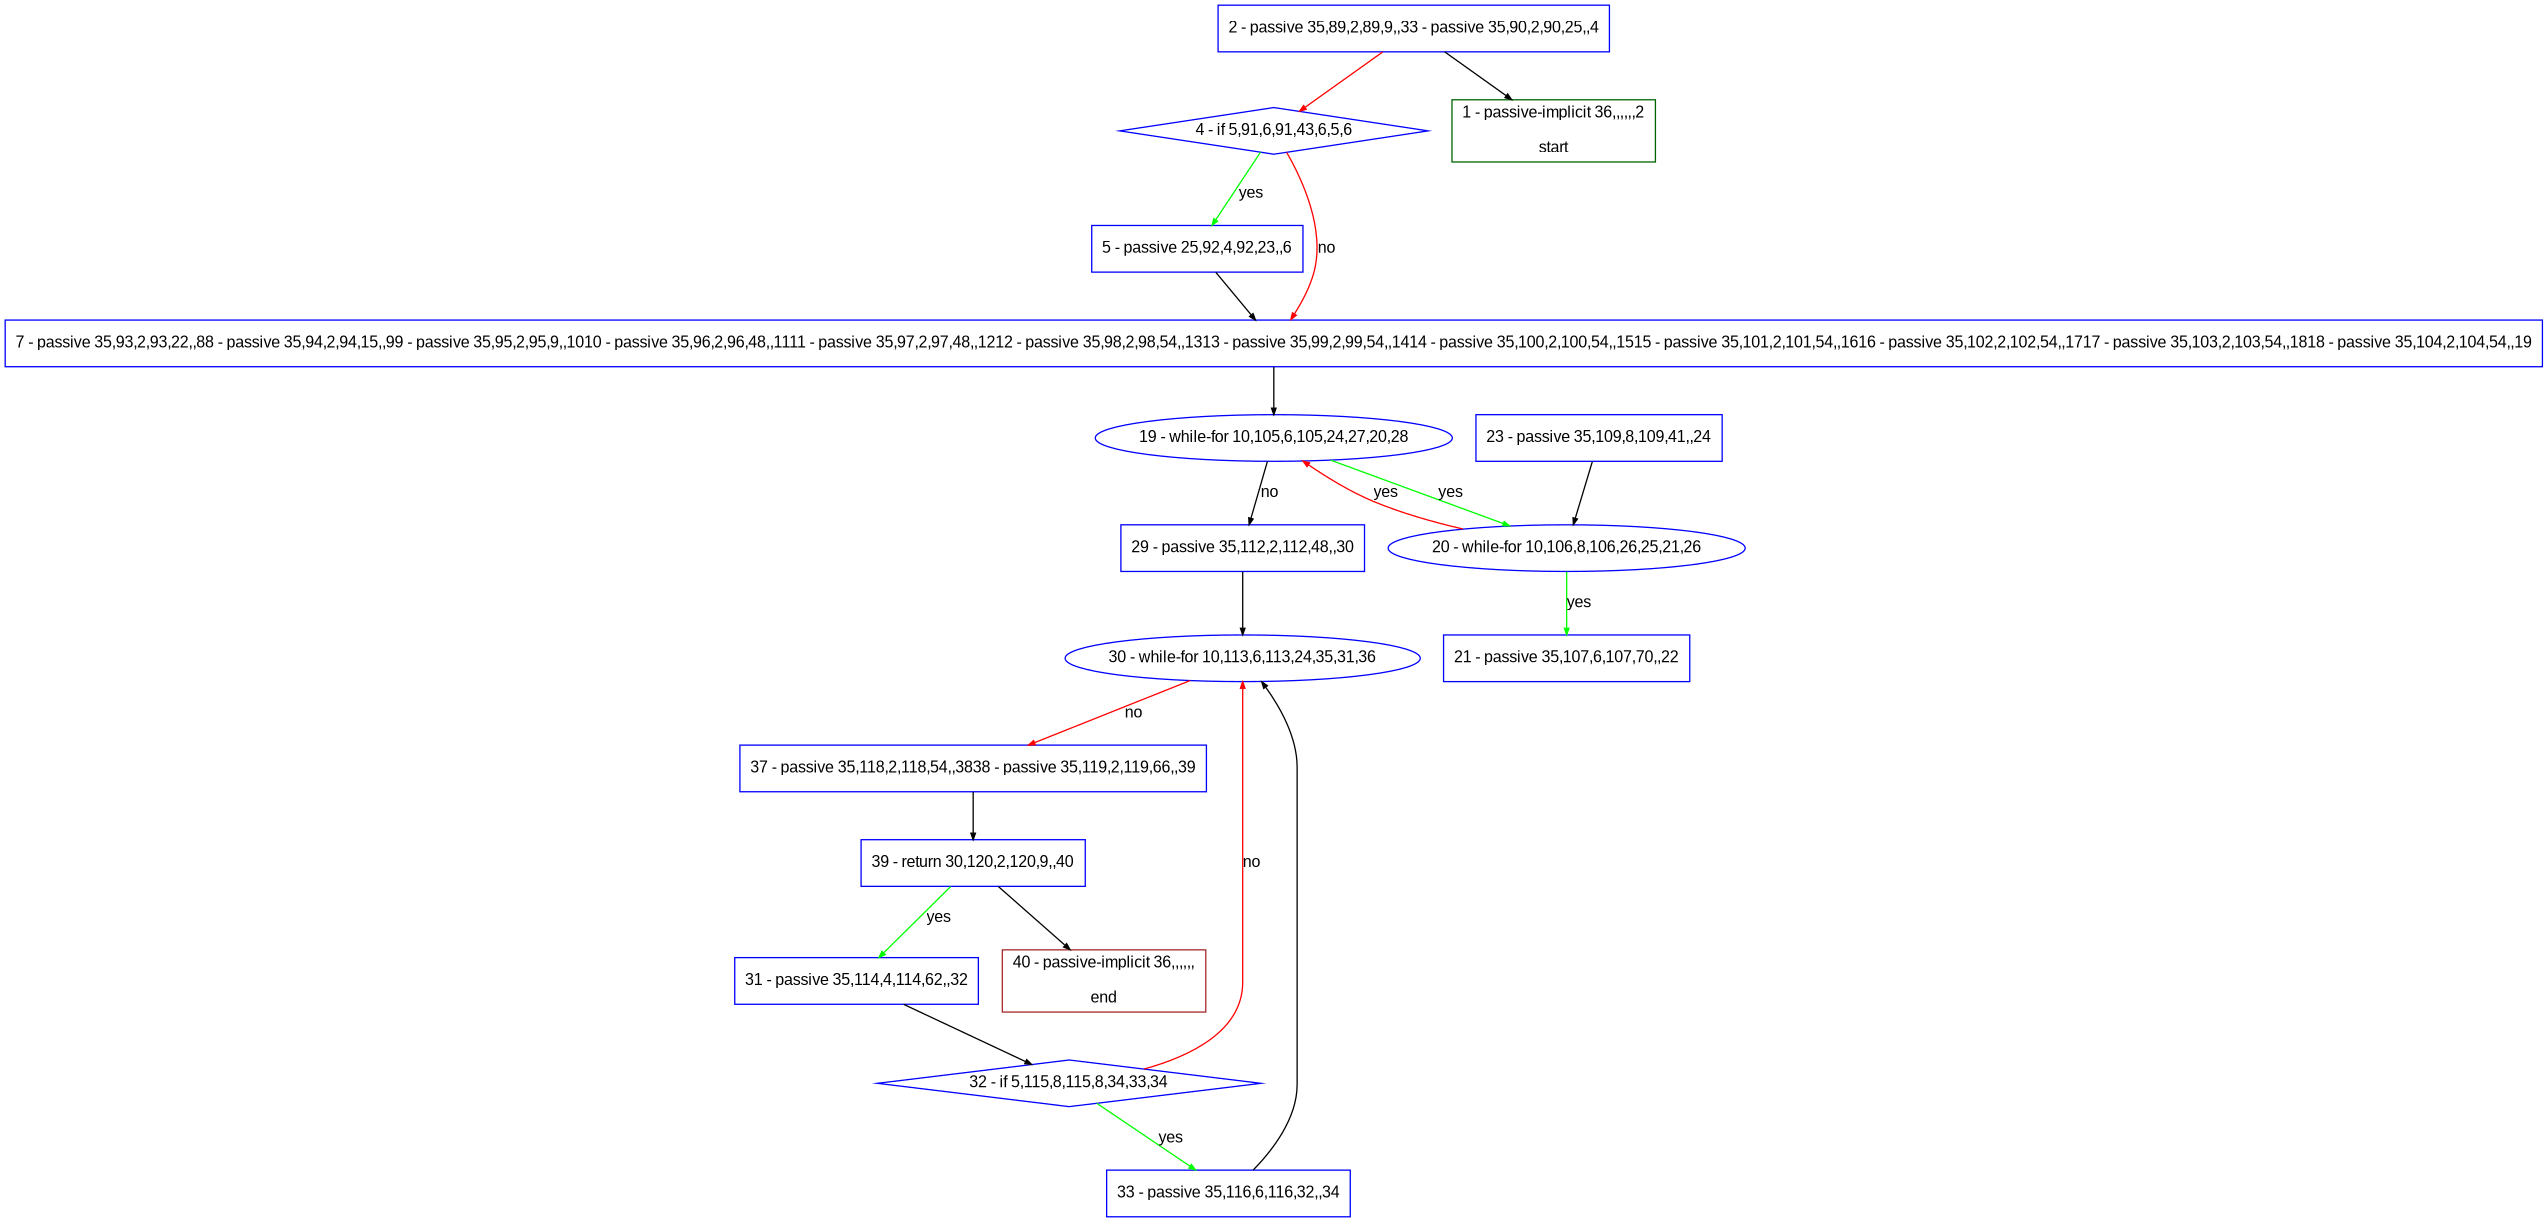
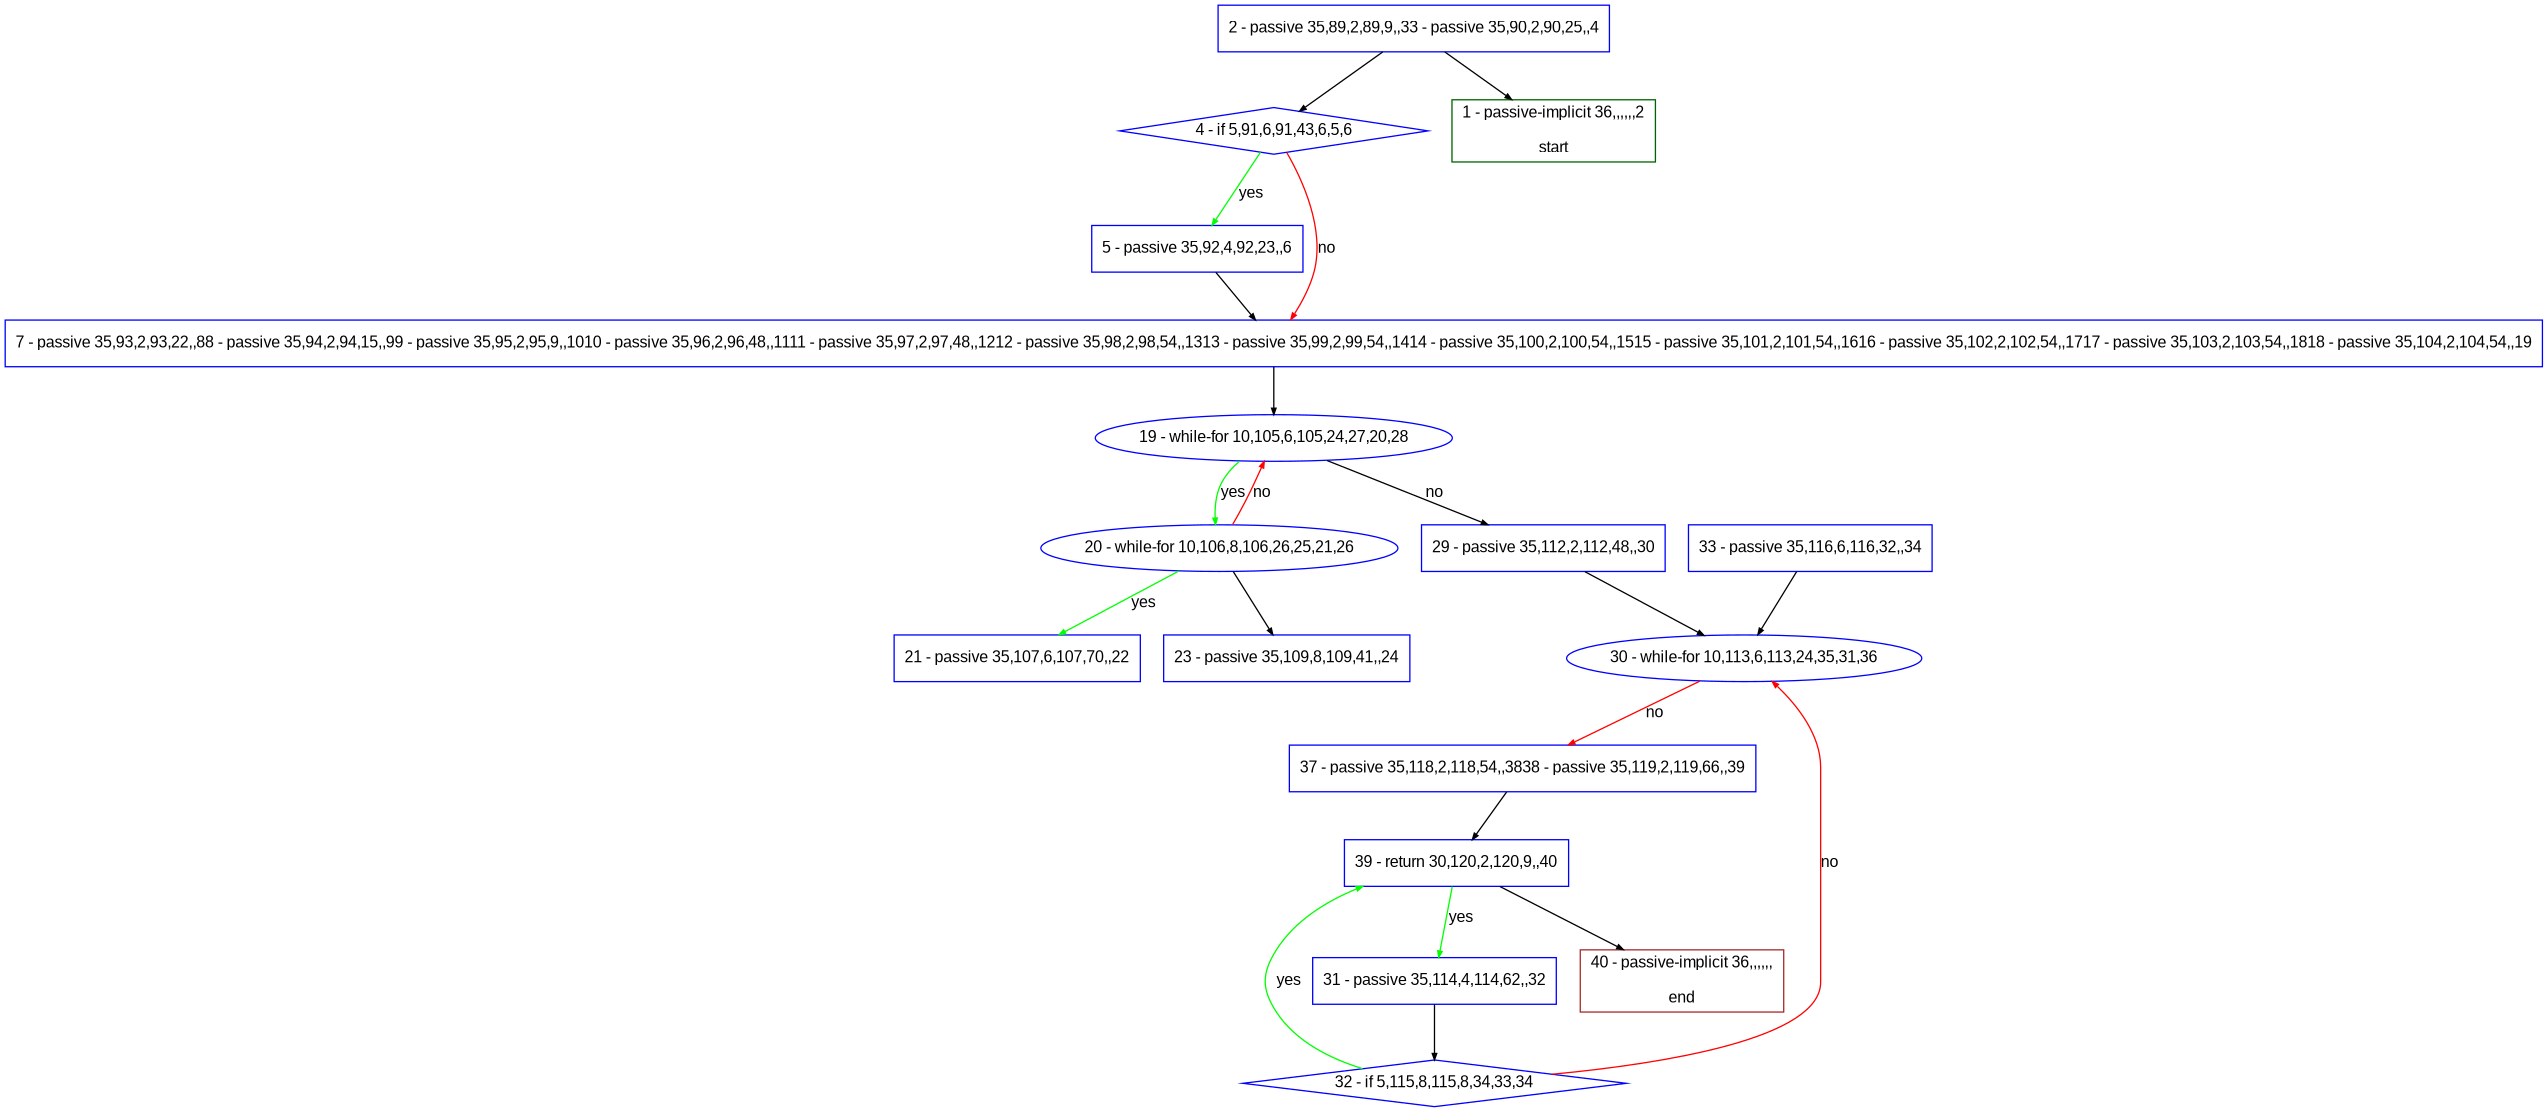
edge "2 - passive 35,89,2,89,9,,33 - passive 35,90,2,90,25,,4" -> "4 - if 5,91,6,91,43,6,5,6": color #ff0000 -> #000000
node "5 - passive 25,92,4,92,23,,6": label "5 - passive 25,92,4,92,23,,6" -> "5 - passive 35,92,4,92,23,,6"
edge "23 - passive 35,109,8,109,41,,24" -> "20 - while-for 10,106,8,106,26,25,21,26": reversed
edge "20 - while-for 10,106,8,106,26,25,21,26" -> "19 - while-for 10,105,6,105,24,27,20,28": label "yes" -> "no"
edge "32 - if 5,115,8,115,8,34,33,34" -> "33 - passive 35,116,6,116,32,,34": now "32 - if 5,115,8,115,8,34,33,34" -> "39 - return 30,120,2,120,9,,40"
